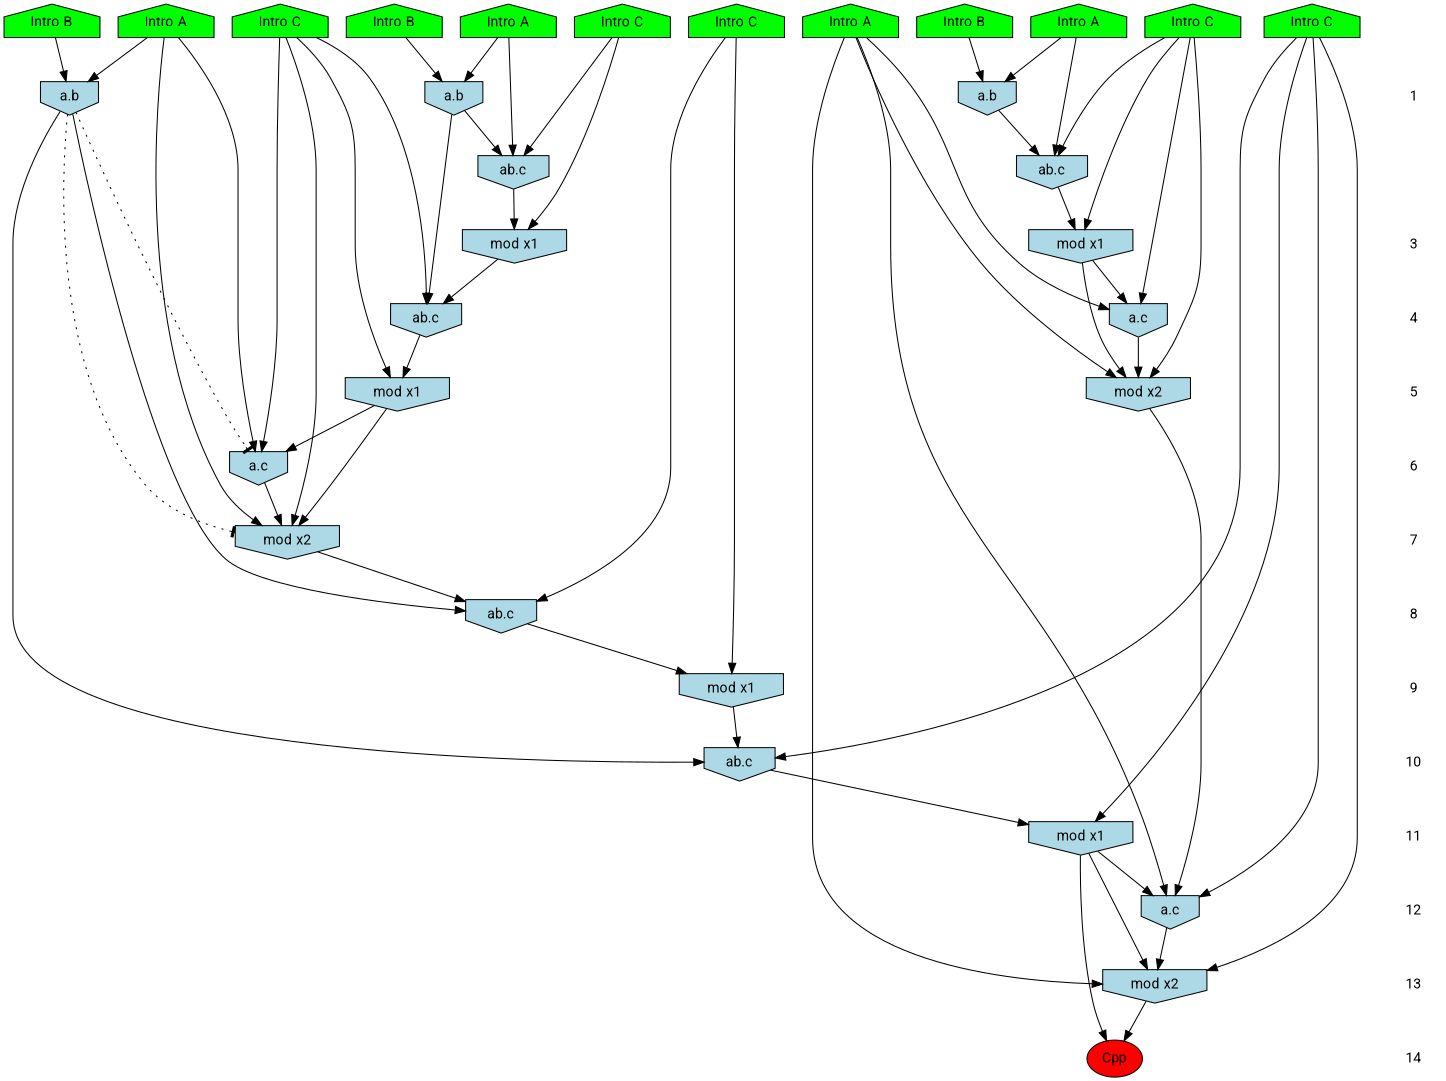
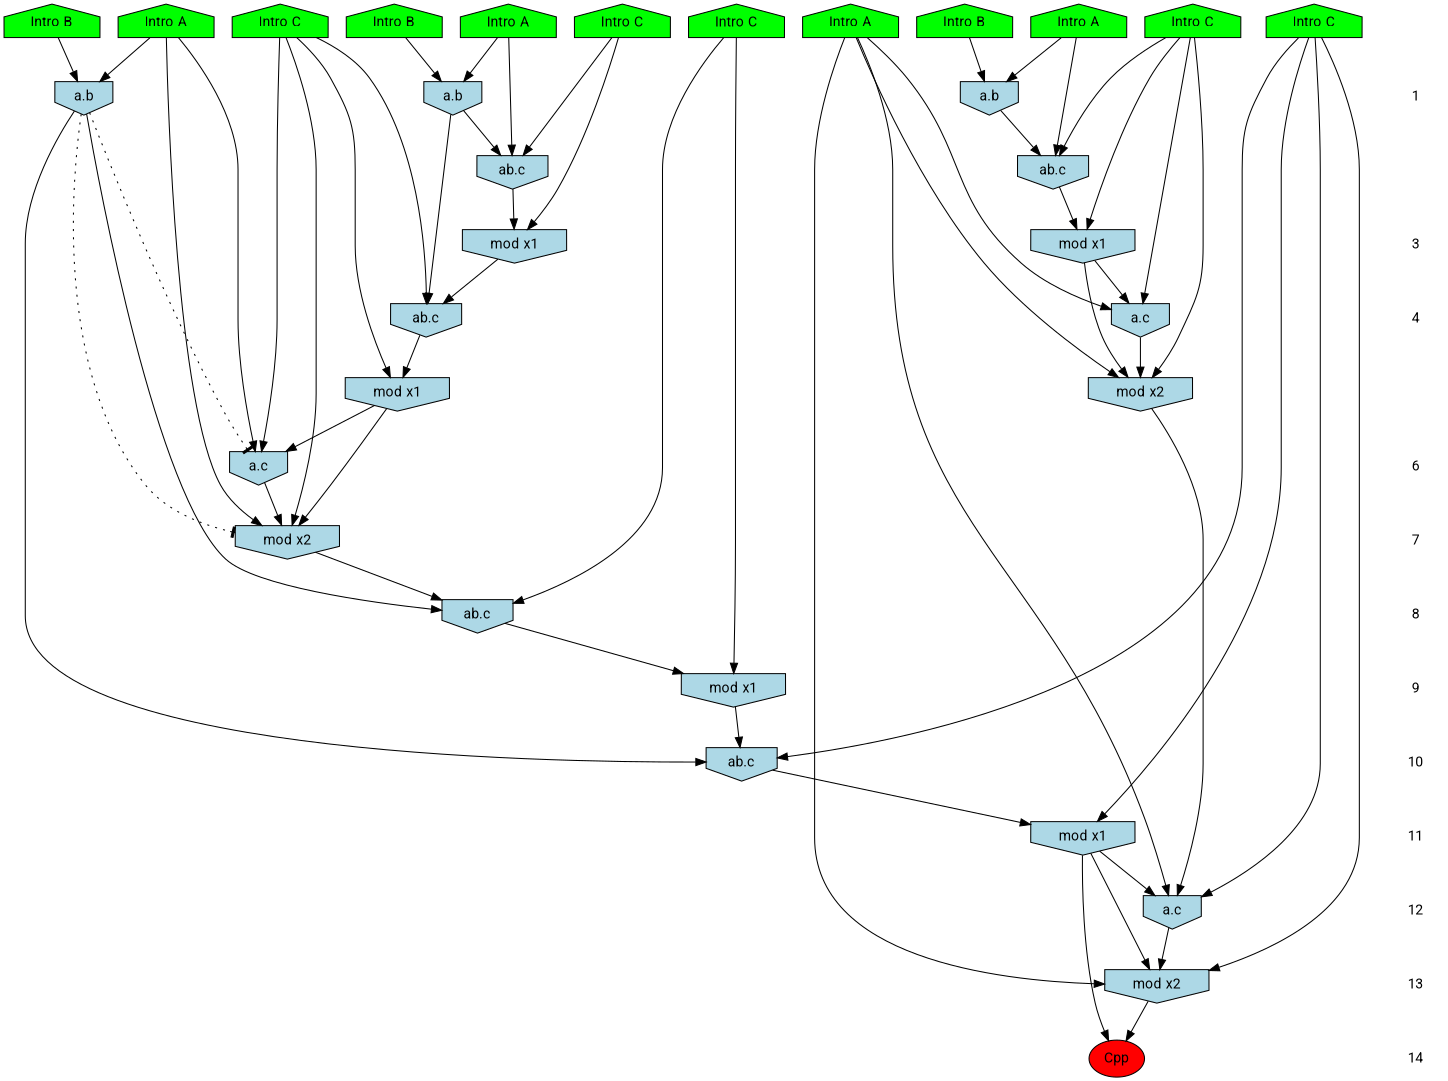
node "5": removed
